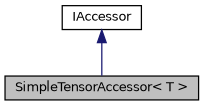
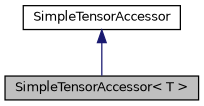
node "IAccessor": label "IAccessor" -> "SimpleTensorAccessor"
